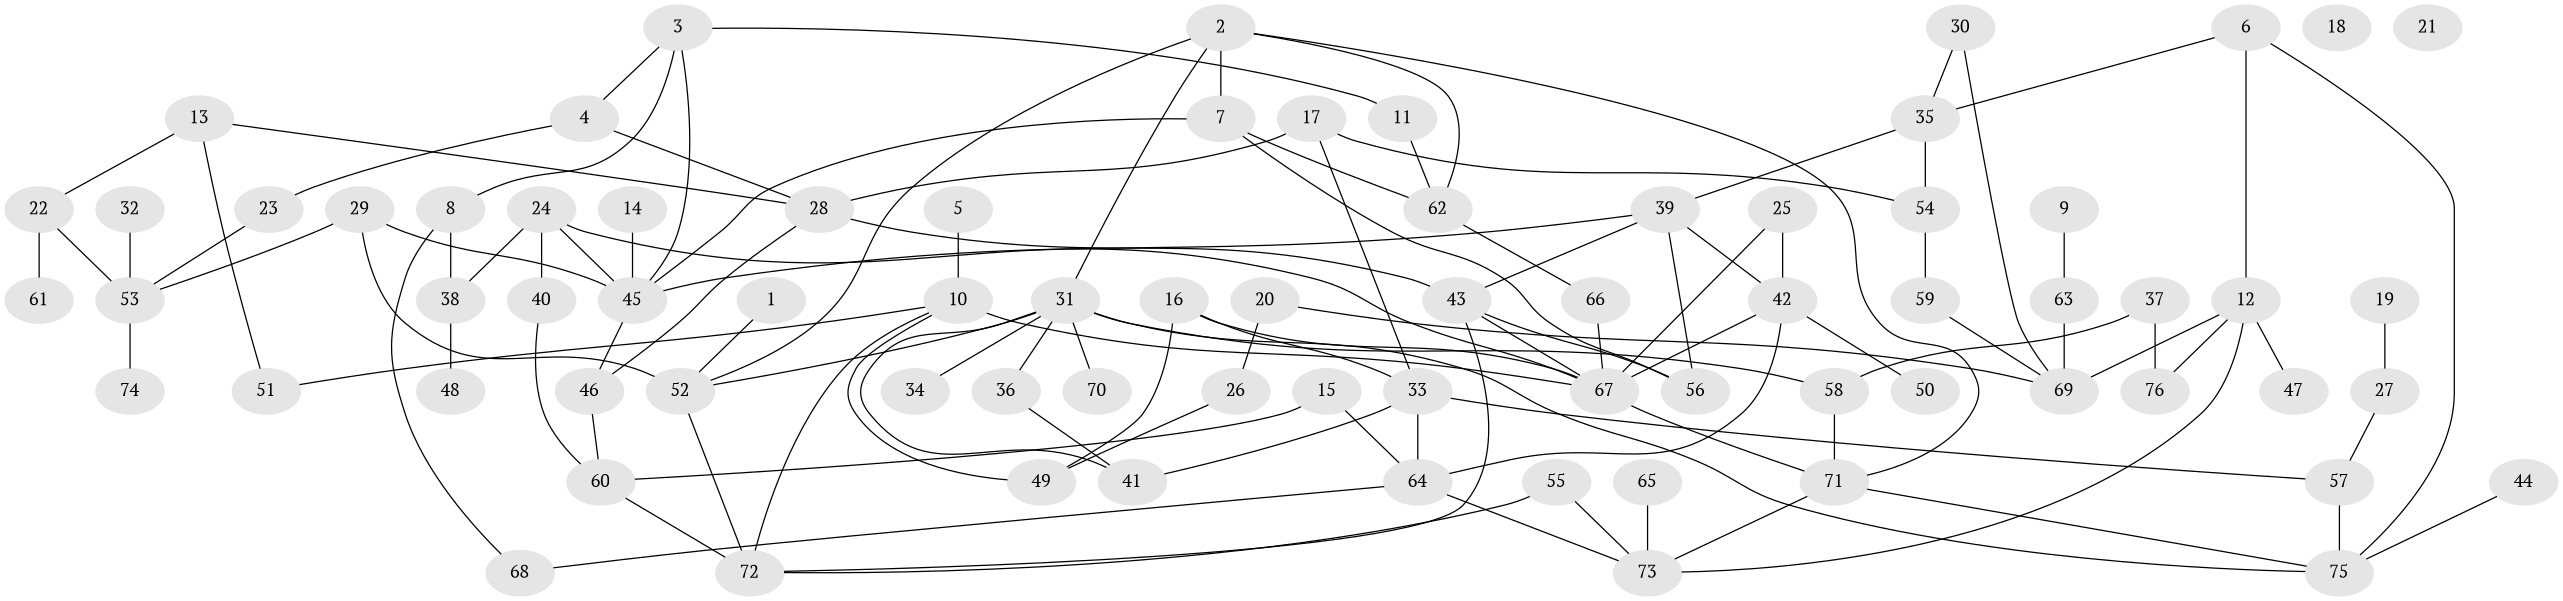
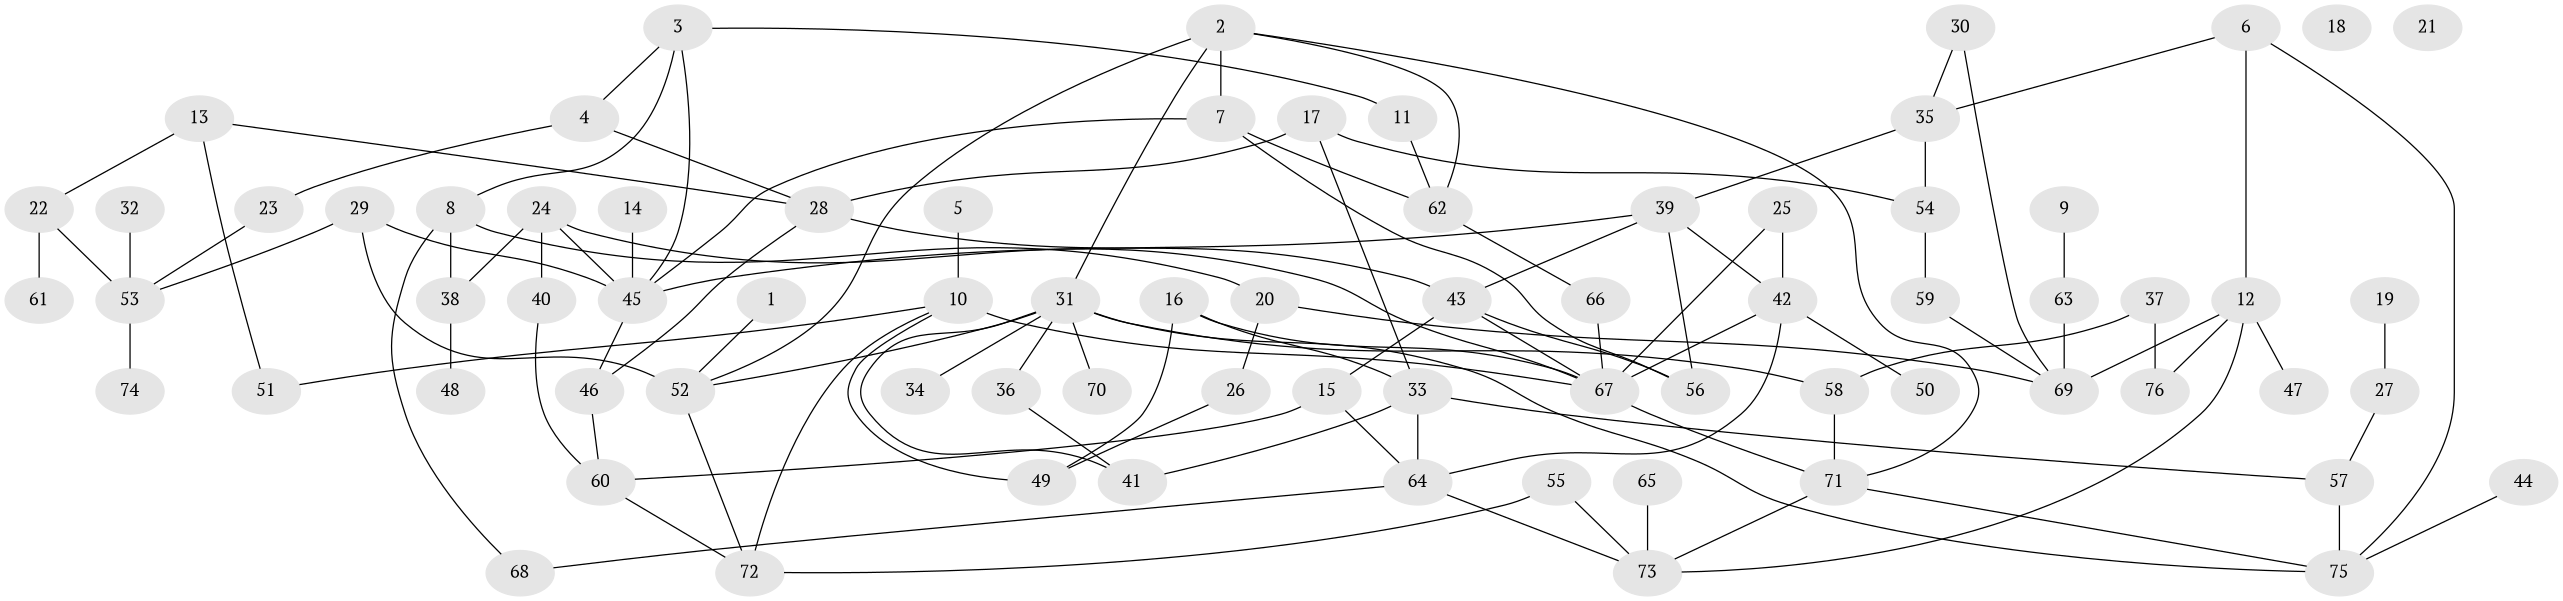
edge "8" -- "20": added
edge "43" -- "72": now "43" -- "15"
